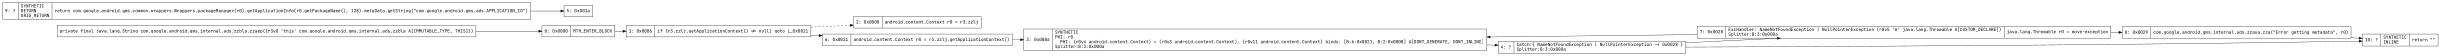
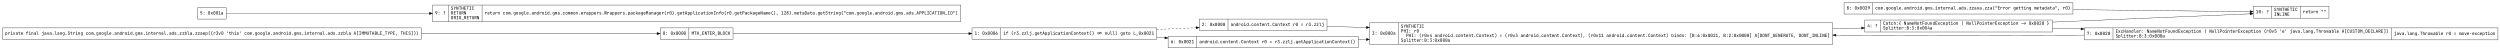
edge "9: ?" -> "5: 0x001a": reversed
edge "2: 0x0008" -> "3: 0x000a": added
edge "7: 0x0028" -> "8: 0x0029": removed
node "4: ?": text "Splitter:B:3:0x000a" -> "Splitter:B:3:0x004a"
